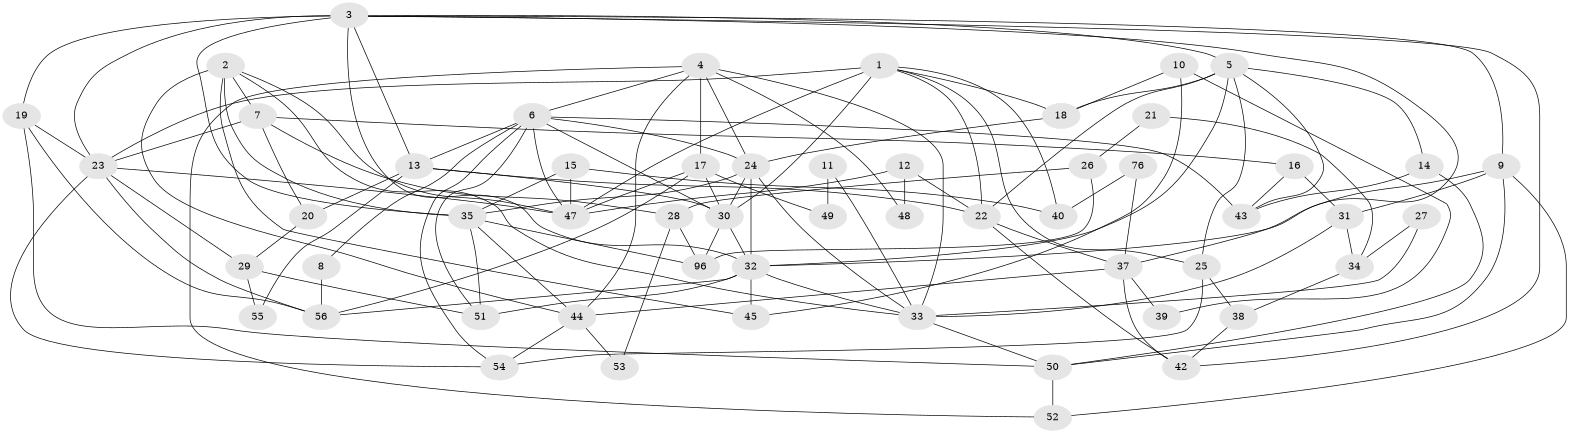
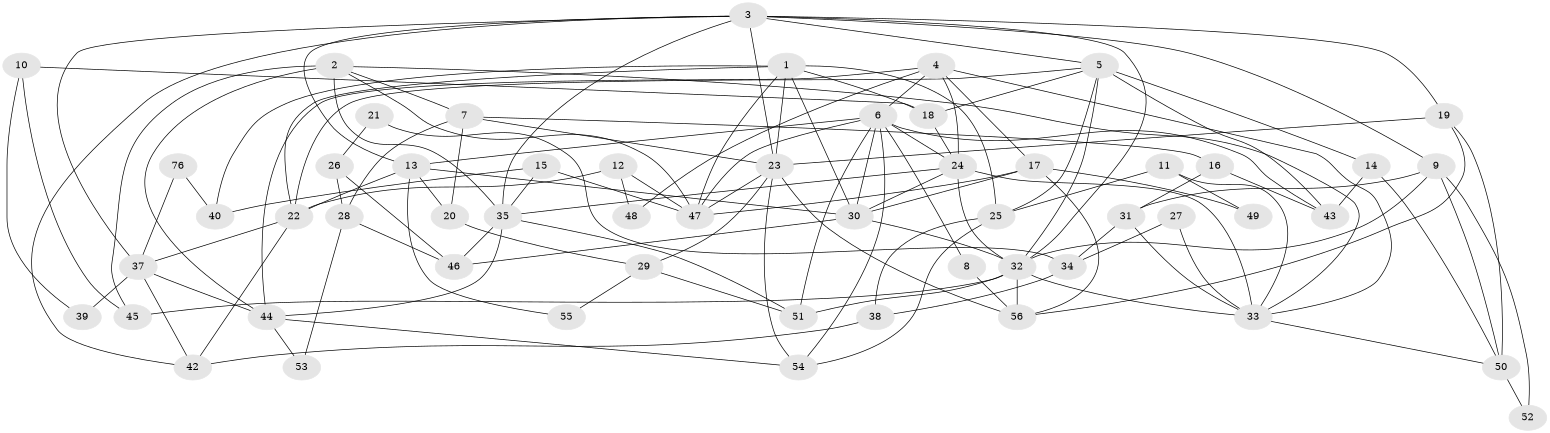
edge "11" -- "25": added
node "96": label "96" -> "46"
edge "4" -- "52": removed
